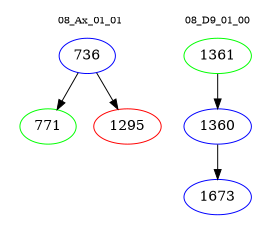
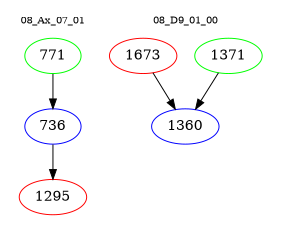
cluster "08_Ax_01_01": label "08_Ax_01_01" -> "08_Ax_07_01"
node "1361": label "1361" -> "1371"
edge "736" -> "771": reversed
edge "1360" -> "1673": reversed
node "1673": color blue -> red
